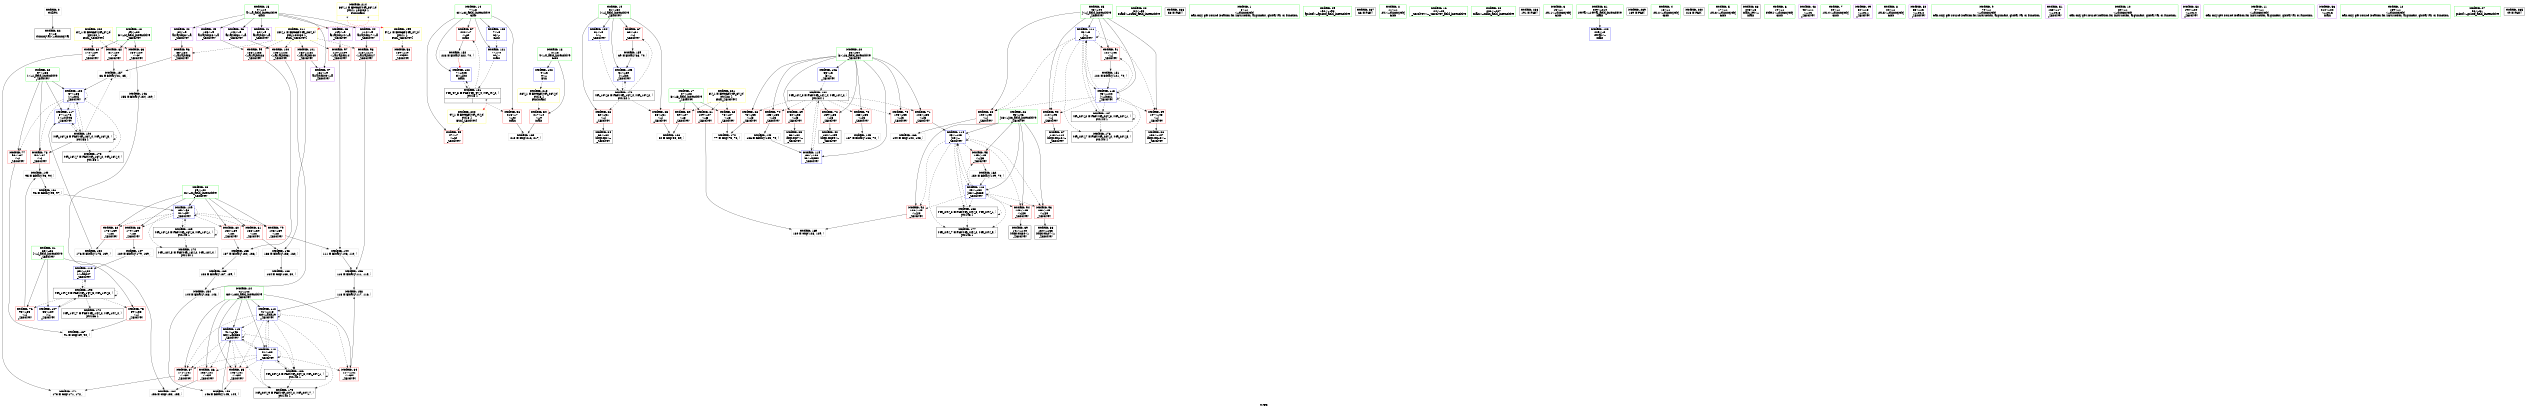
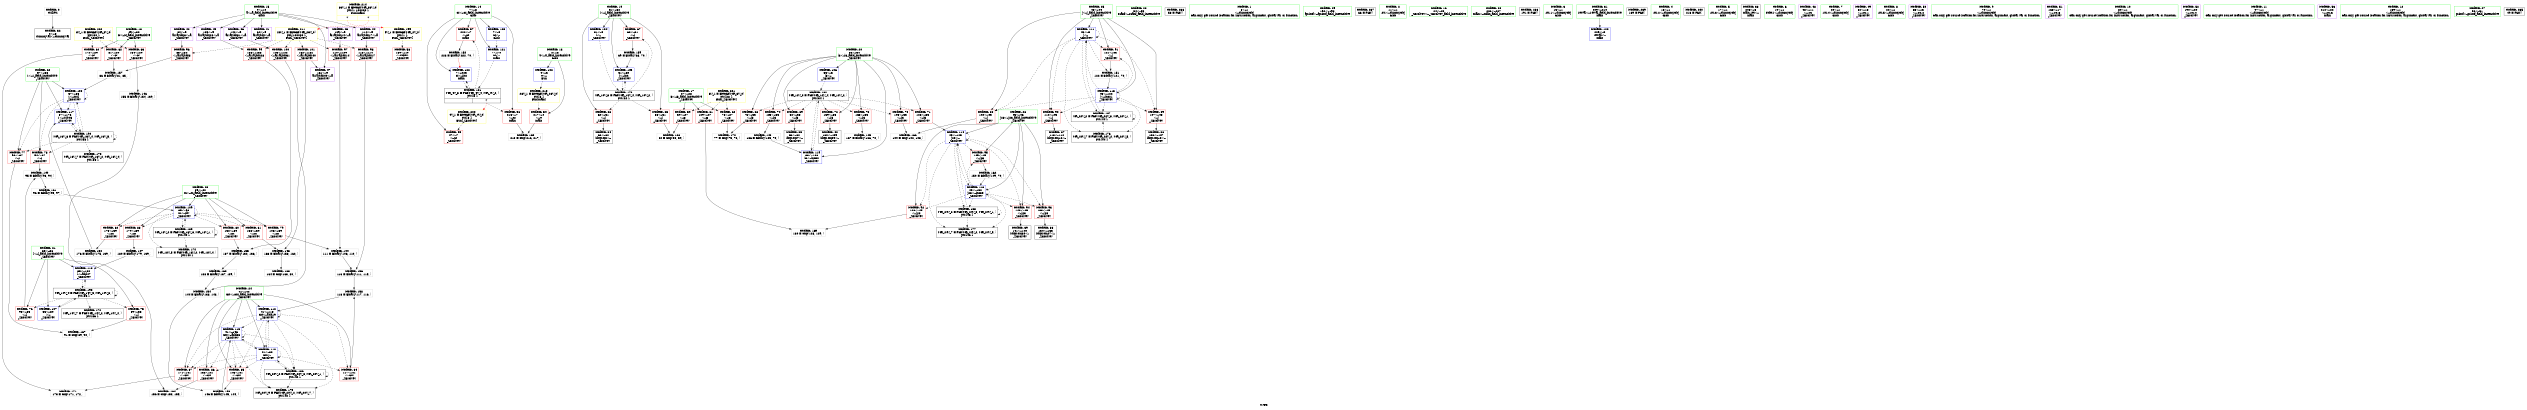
edge "NodeID: 111" -> "NodeID: 113": now "NodeID: 111" -> "NodeID: 151"
edge "NodeID: 190" -> "NodeID: 157": now "NodeID: 190" -> "NodeID: 77"
edge "NodeID: 108" -> "NodeID: 173": removed
edge "NodeID: 187" -> "NodeID: 176": reversed
edge "NodeID: 70" -> "NodeID: 166": added
edge "NodeID: 190" -> "NodeID: 78": style solid -> dashed
edge "NodeID: 21" -> "NodeID: 118": added
